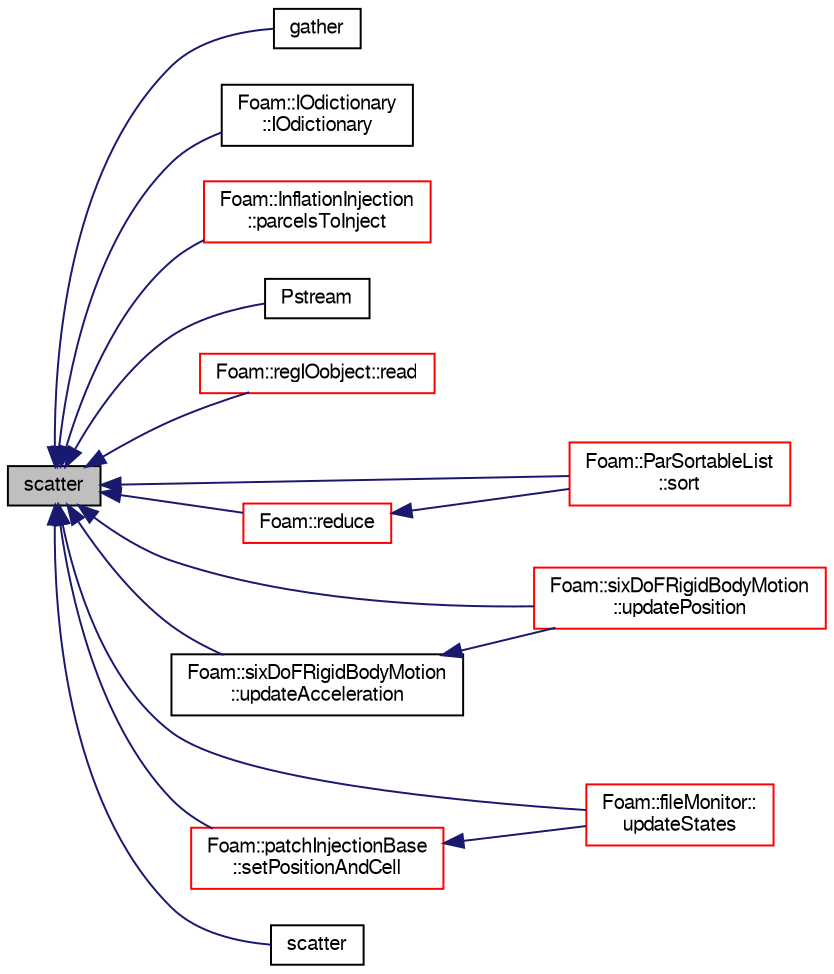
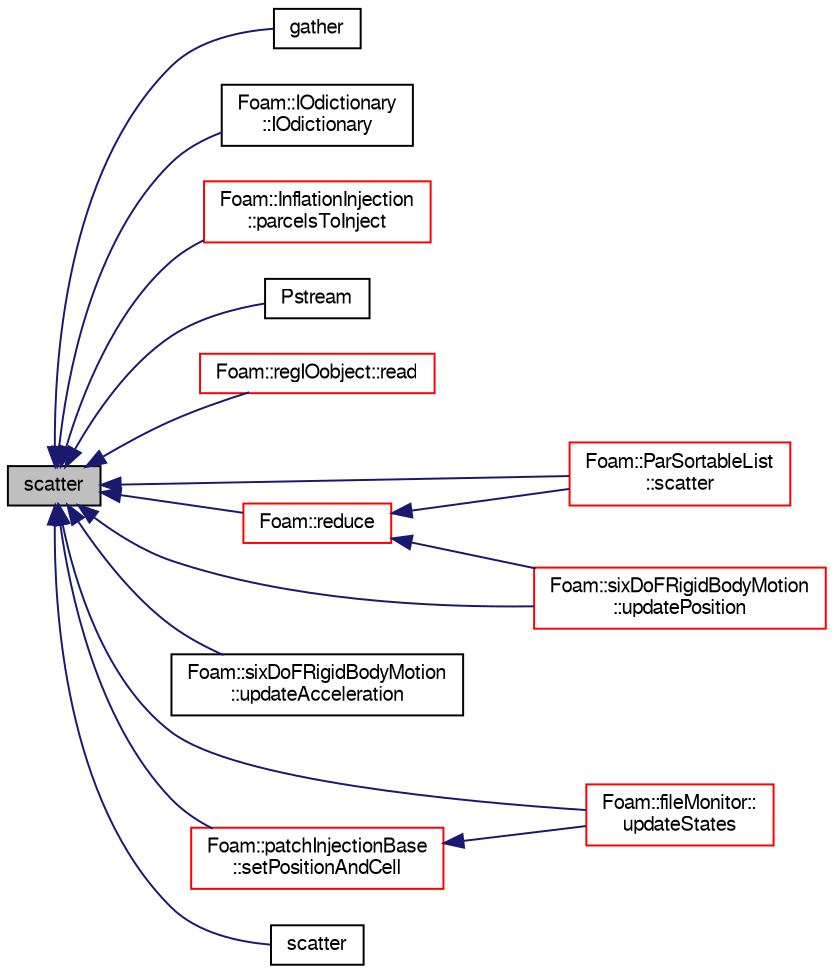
node "Foam::ParSortableList ::sort": label "Foam::ParSortableList ::sort" -> "Foam::ParSortableList ::scatter"
edge "Foam::sixDoFRigidBodyMotion ::updatePosition" -> "Foam::sixDoFRigidBodyMotion ::updateAcceleration": now "Foam::sixDoFRigidBodyMotion ::updatePosition" -> "Foam::reduce"
